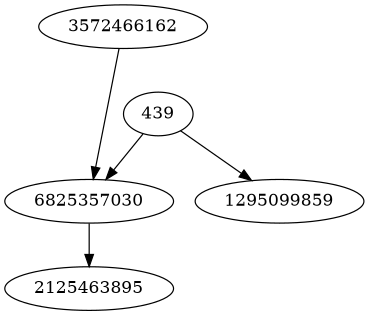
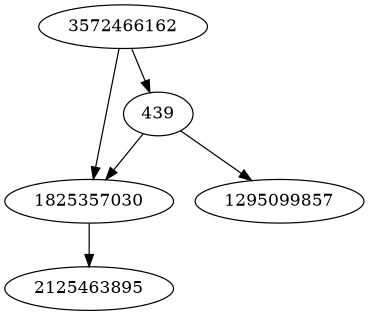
edge "3572466162" -> "439": added
node "6825357030": label "6825357030" -> "1825357030"
node "1295099859": label "1295099859" -> "1295099857"
